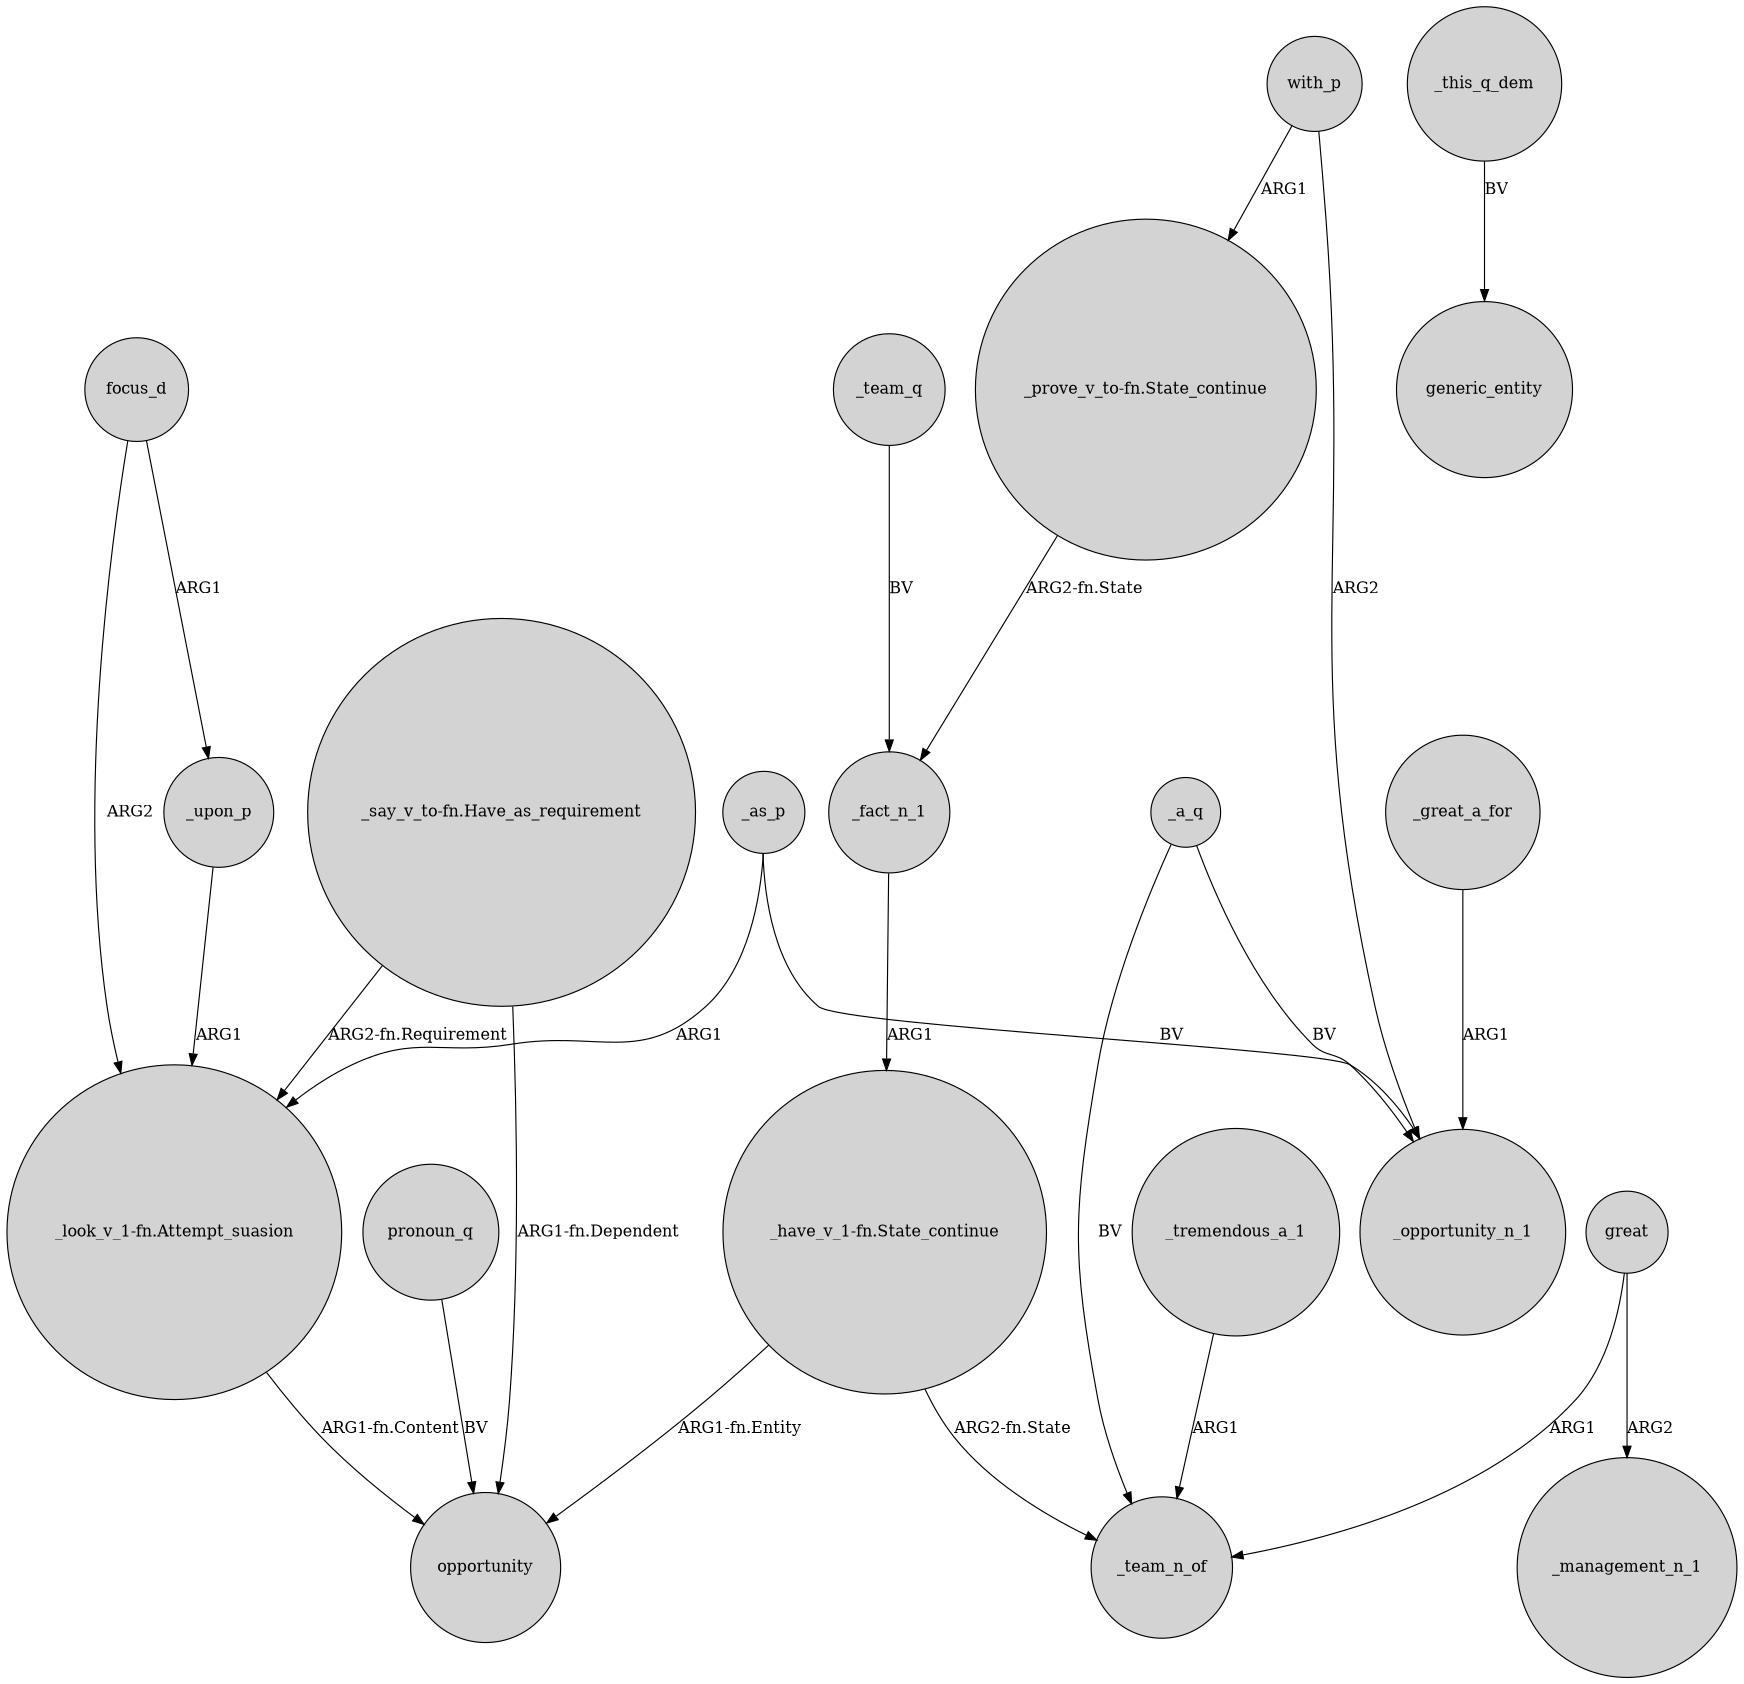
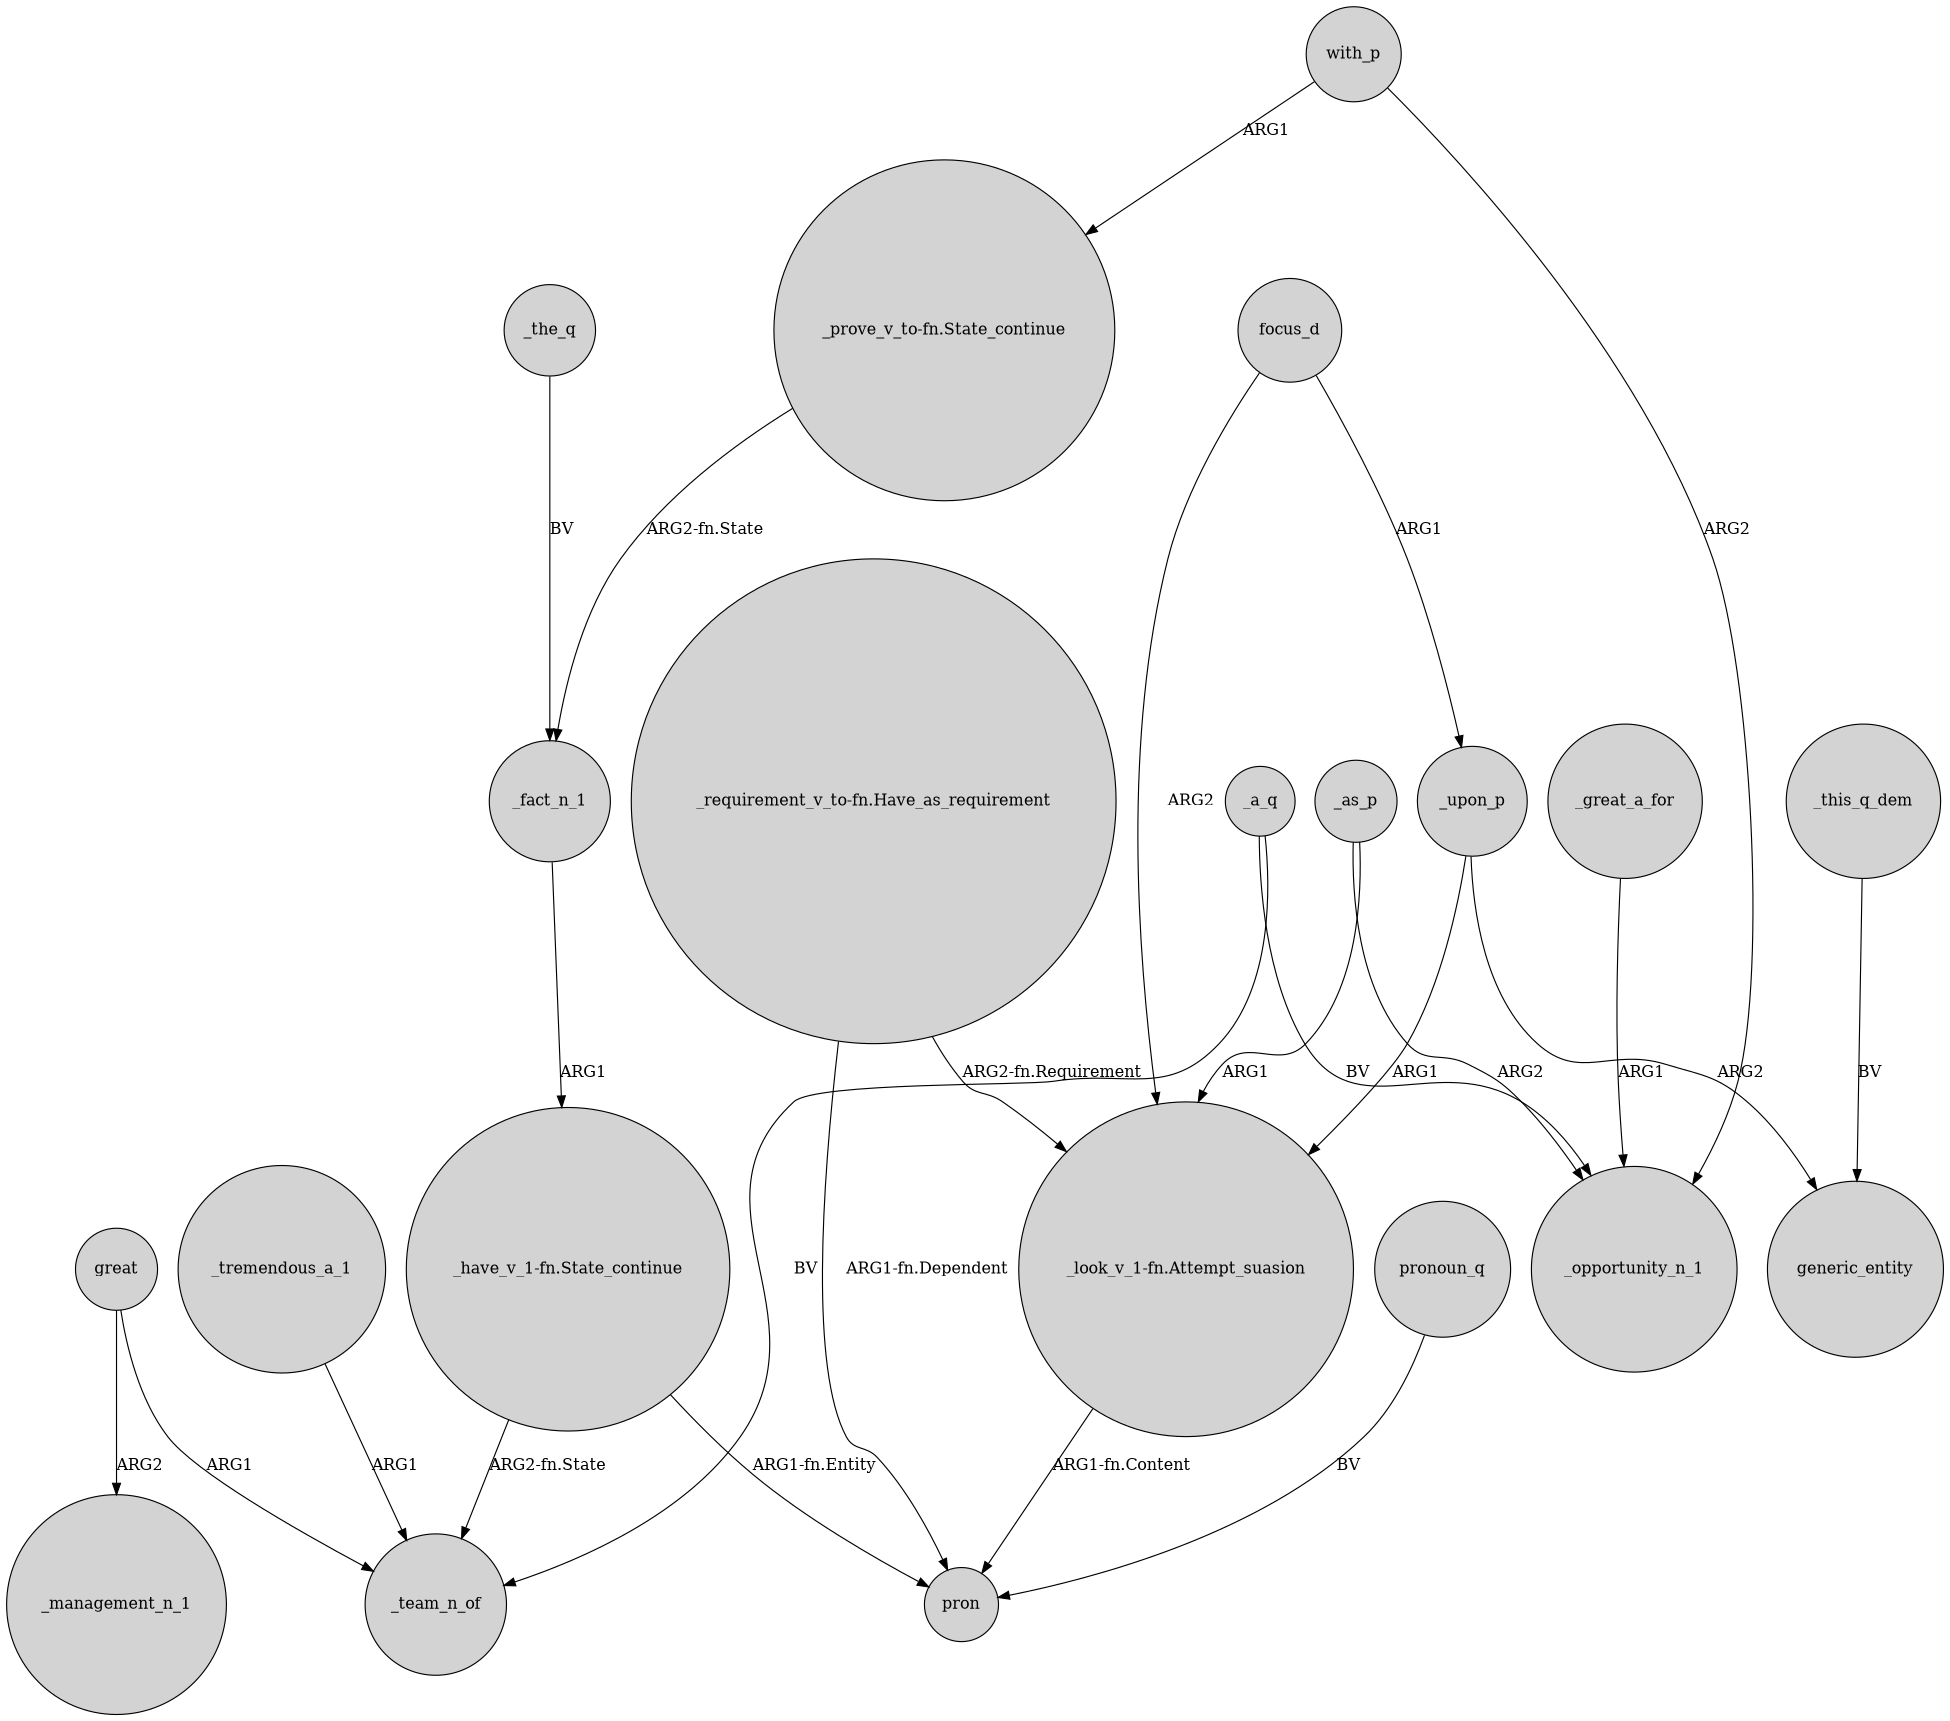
node "_team_q": label "_team_q" -> "_the_q"
node "_say_v_to-fn.Have_as_requirement": label "_say_v_to-fn.Have_as_requirement" -> "_requirement_v_to-fn.Have_as_requirement"
edge "_as_p" -> "_opportunity_n_1": label "BV" -> "ARG2"
edge "_upon_p" -> "generic_entity": added, label "ARG2"
node "opportunity": label "opportunity" -> "pron"
